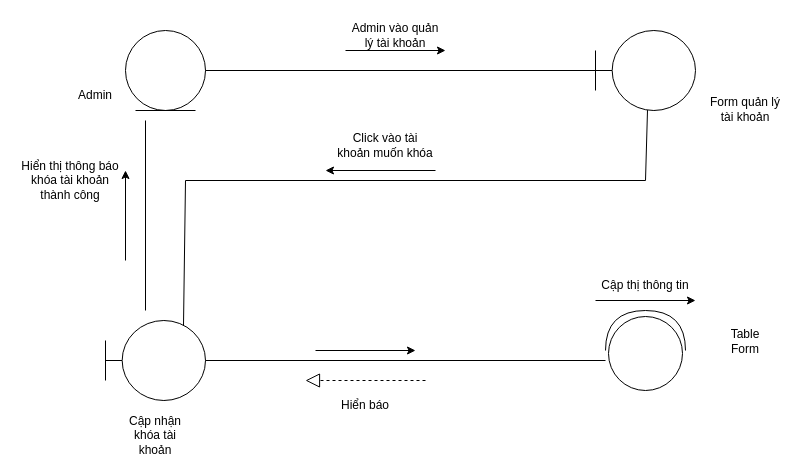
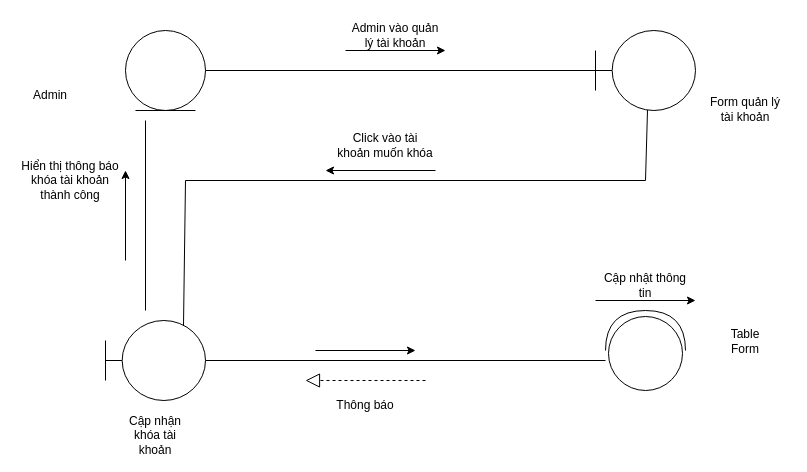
node "Admin": moved (96, 96) -> (51, 96)
node "Cập thị thông tin": label "Cập thị thông tin" -> "Cập nhật thông tin"
node "Hiển báo": label "Hiển báo" -> "Thông báo"
